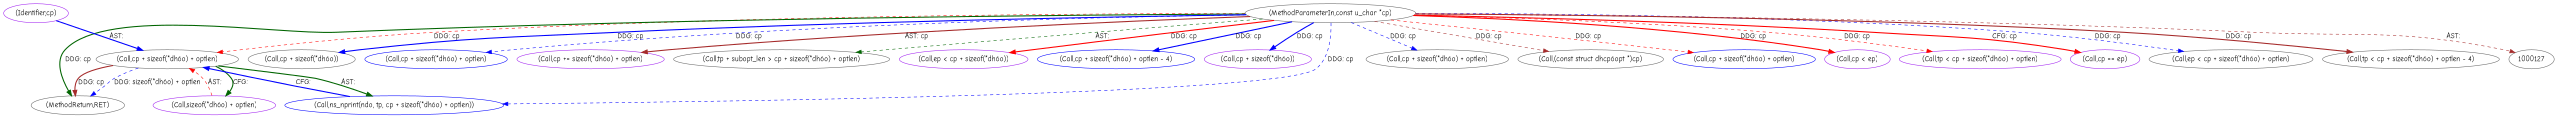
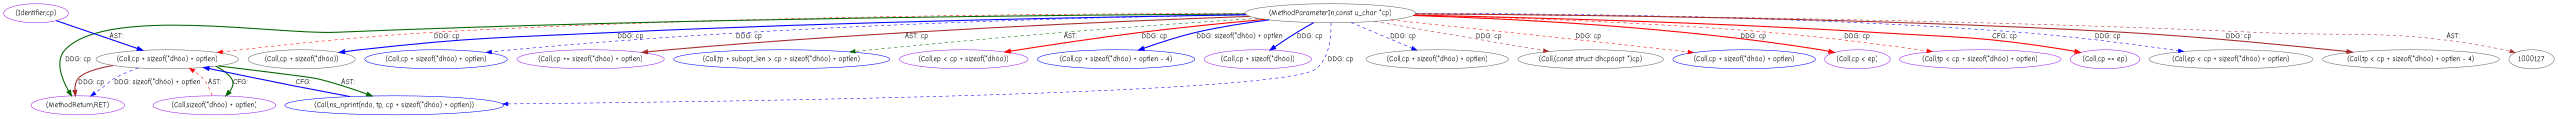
edge "(MethodParameterIn,const u_char *cp)" -> "(Call,cp + sizeof(*dh6o) + optlen - 4)": label "DDG: cp" -> "DDG: sizeof(*dh6o) + optlen"
node "(Call,tp + subopt_len > cp + sizeof(*dh6o) + optlen)": color gray40 -> blue
node "(MethodReturn,RET)": color gray40 -> purple
